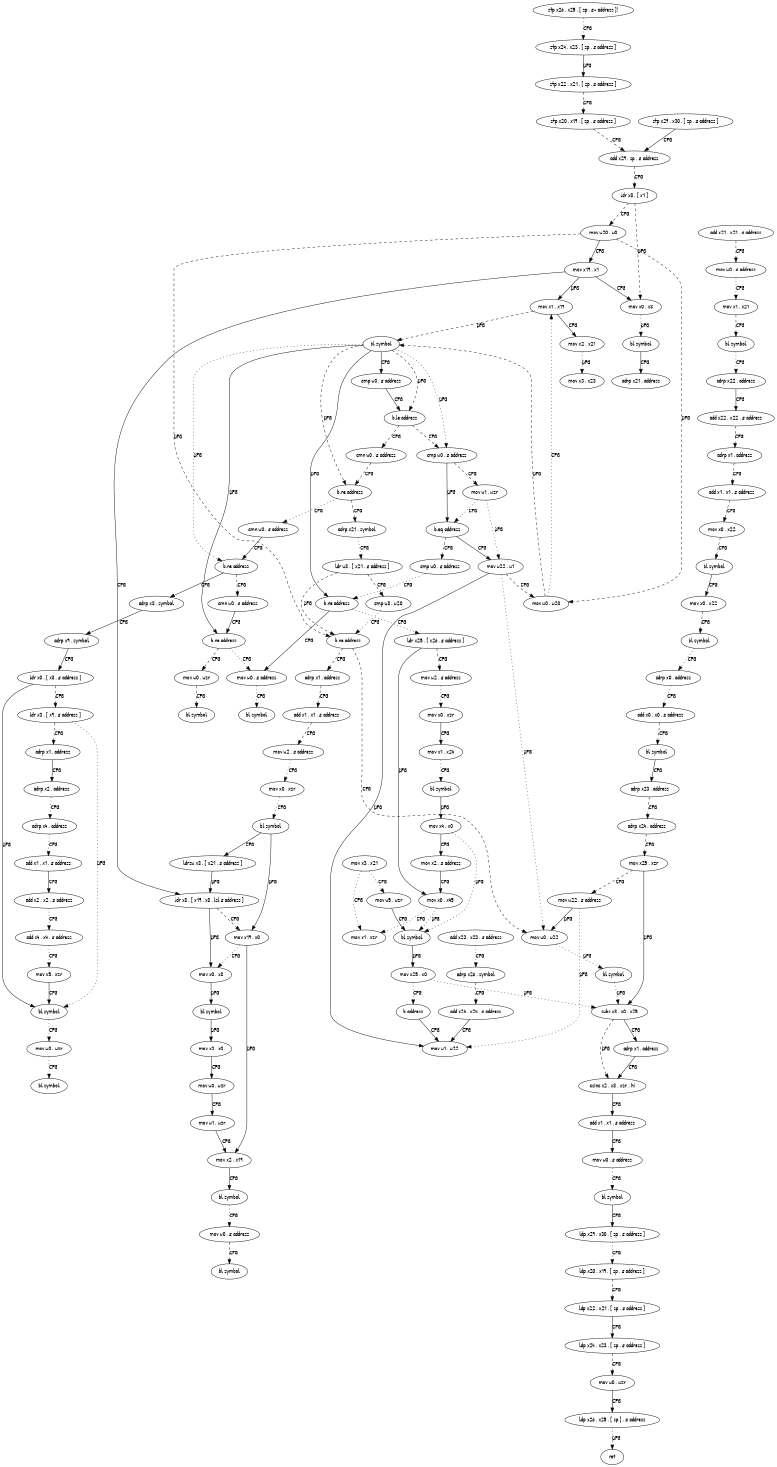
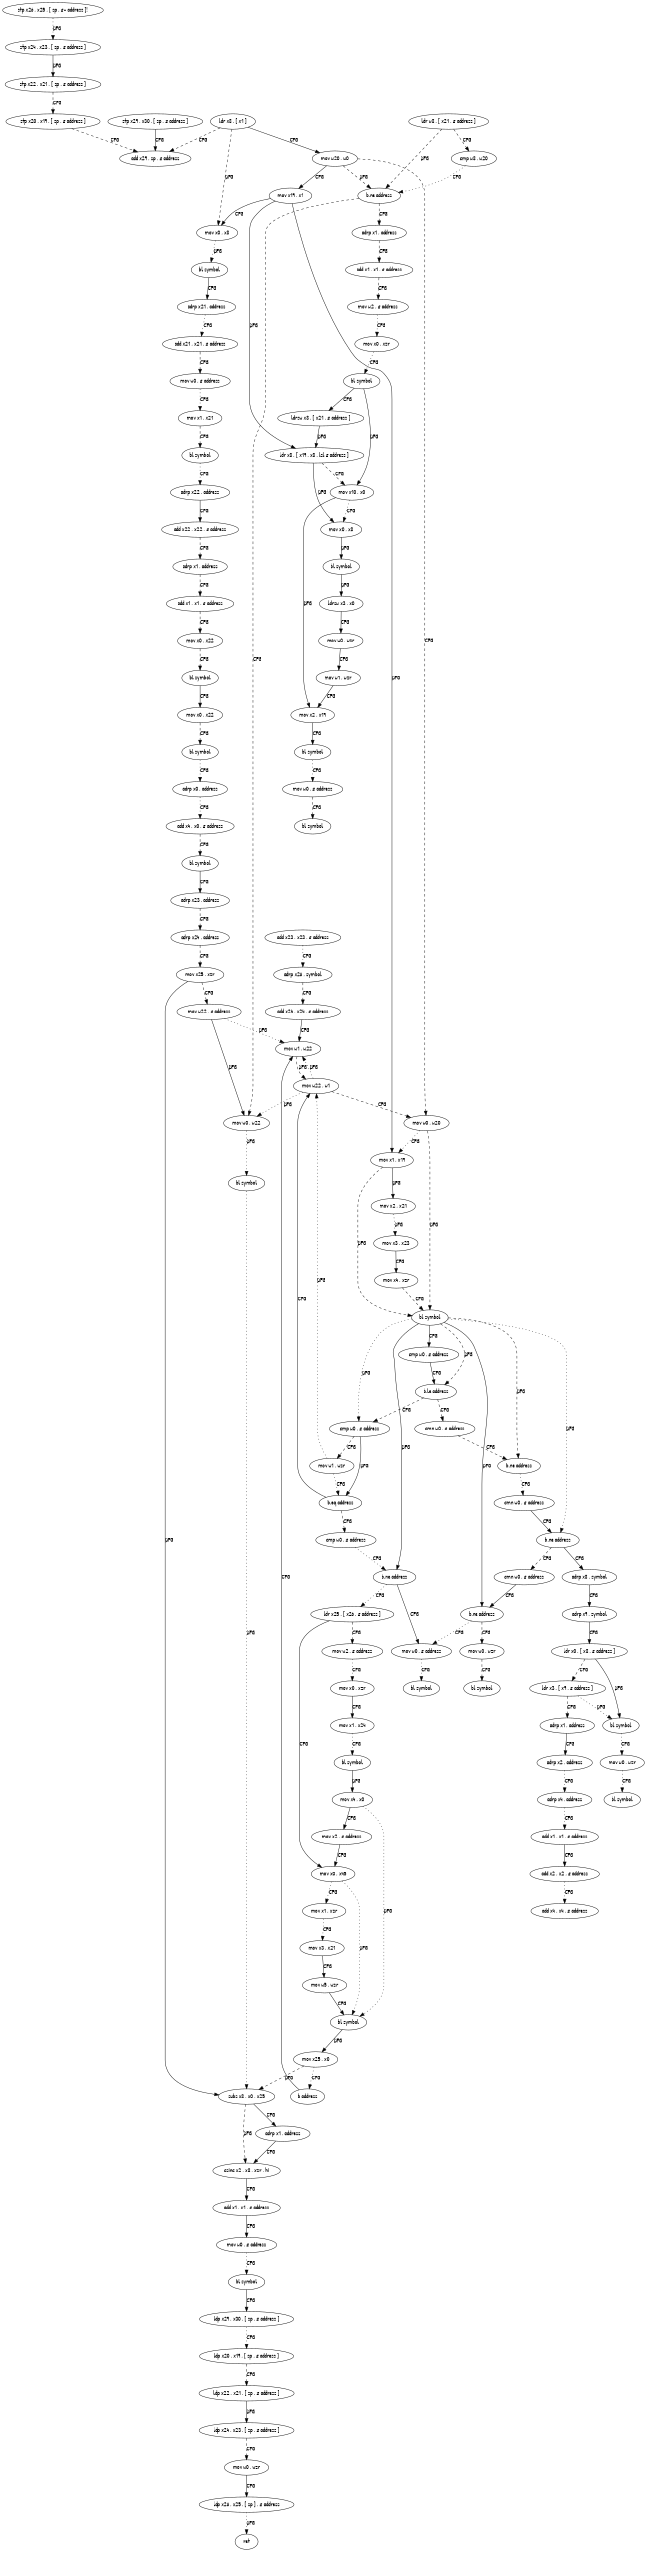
edge "stp x26 , x25 , [ sp , #- address ]!" -> "stp x24 , x23 , [ sp , # address ]": label "CFG" -> "DFG"
edge "add x29 , sp , # address" -> "ldr x8 , [ x1 ]": reversed
edge "ldr x8 , [ x1 ]" -> "mov w20 , w0": style dashed -> solid
edge "adrp x21 , address" -> "add x21 , x21 , # address": added, label "CFG"
edge "mov x1 , x19" -> "mov x2 , x21": label "CFG" -> "DFG"
edge "mov w20 , w0" -> "mov w0 , w20": label "DFG" -> "CFG"
node "adrp x21 , symbol": removed
edge "mov x19 , x1" -> "ldr x8 , [ x19 , x8 , lsl # address ]": label "CFG" -> "DFG"
node "add x0 , x0 , # address": label "add x0 , x0 , # address" -> "add x4 , x0 , # address"
edge "ldr x25 , [ x26 , # address ]" -> "mov x0 , x45": label "DFG" -> "CFG"
edge "mov w22 , w1" -> "mov w1 , w22": style solid -> dotted
edge "mov x3 , x21" -> "mov w5 , wzr": style dotted -> solid
edge "mov x3 , x21" -> "mov x1 , xzr": reversed
node "mov x19 , x0": label "mov x19 , x0" -> "mov x10 , x0"
node "mov x5 , xzr": removed
edge "mov x25 , x0" -> "subs x8 , x0 , x25": style dotted -> dashed
node "mov x3 , x0": label "mov x3 , x0" -> "ldrsw x3 , x0"
edge "mov w1 , w22" -> "mov w22 , w1": added, label "DFG"
node "mov x4 , xzr": added
edge "ldp x22 , x21 , [ sp , # address ]" -> "ldp x24 , x23 , [ sp , # address ]": label "CFG" -> "DFG"
